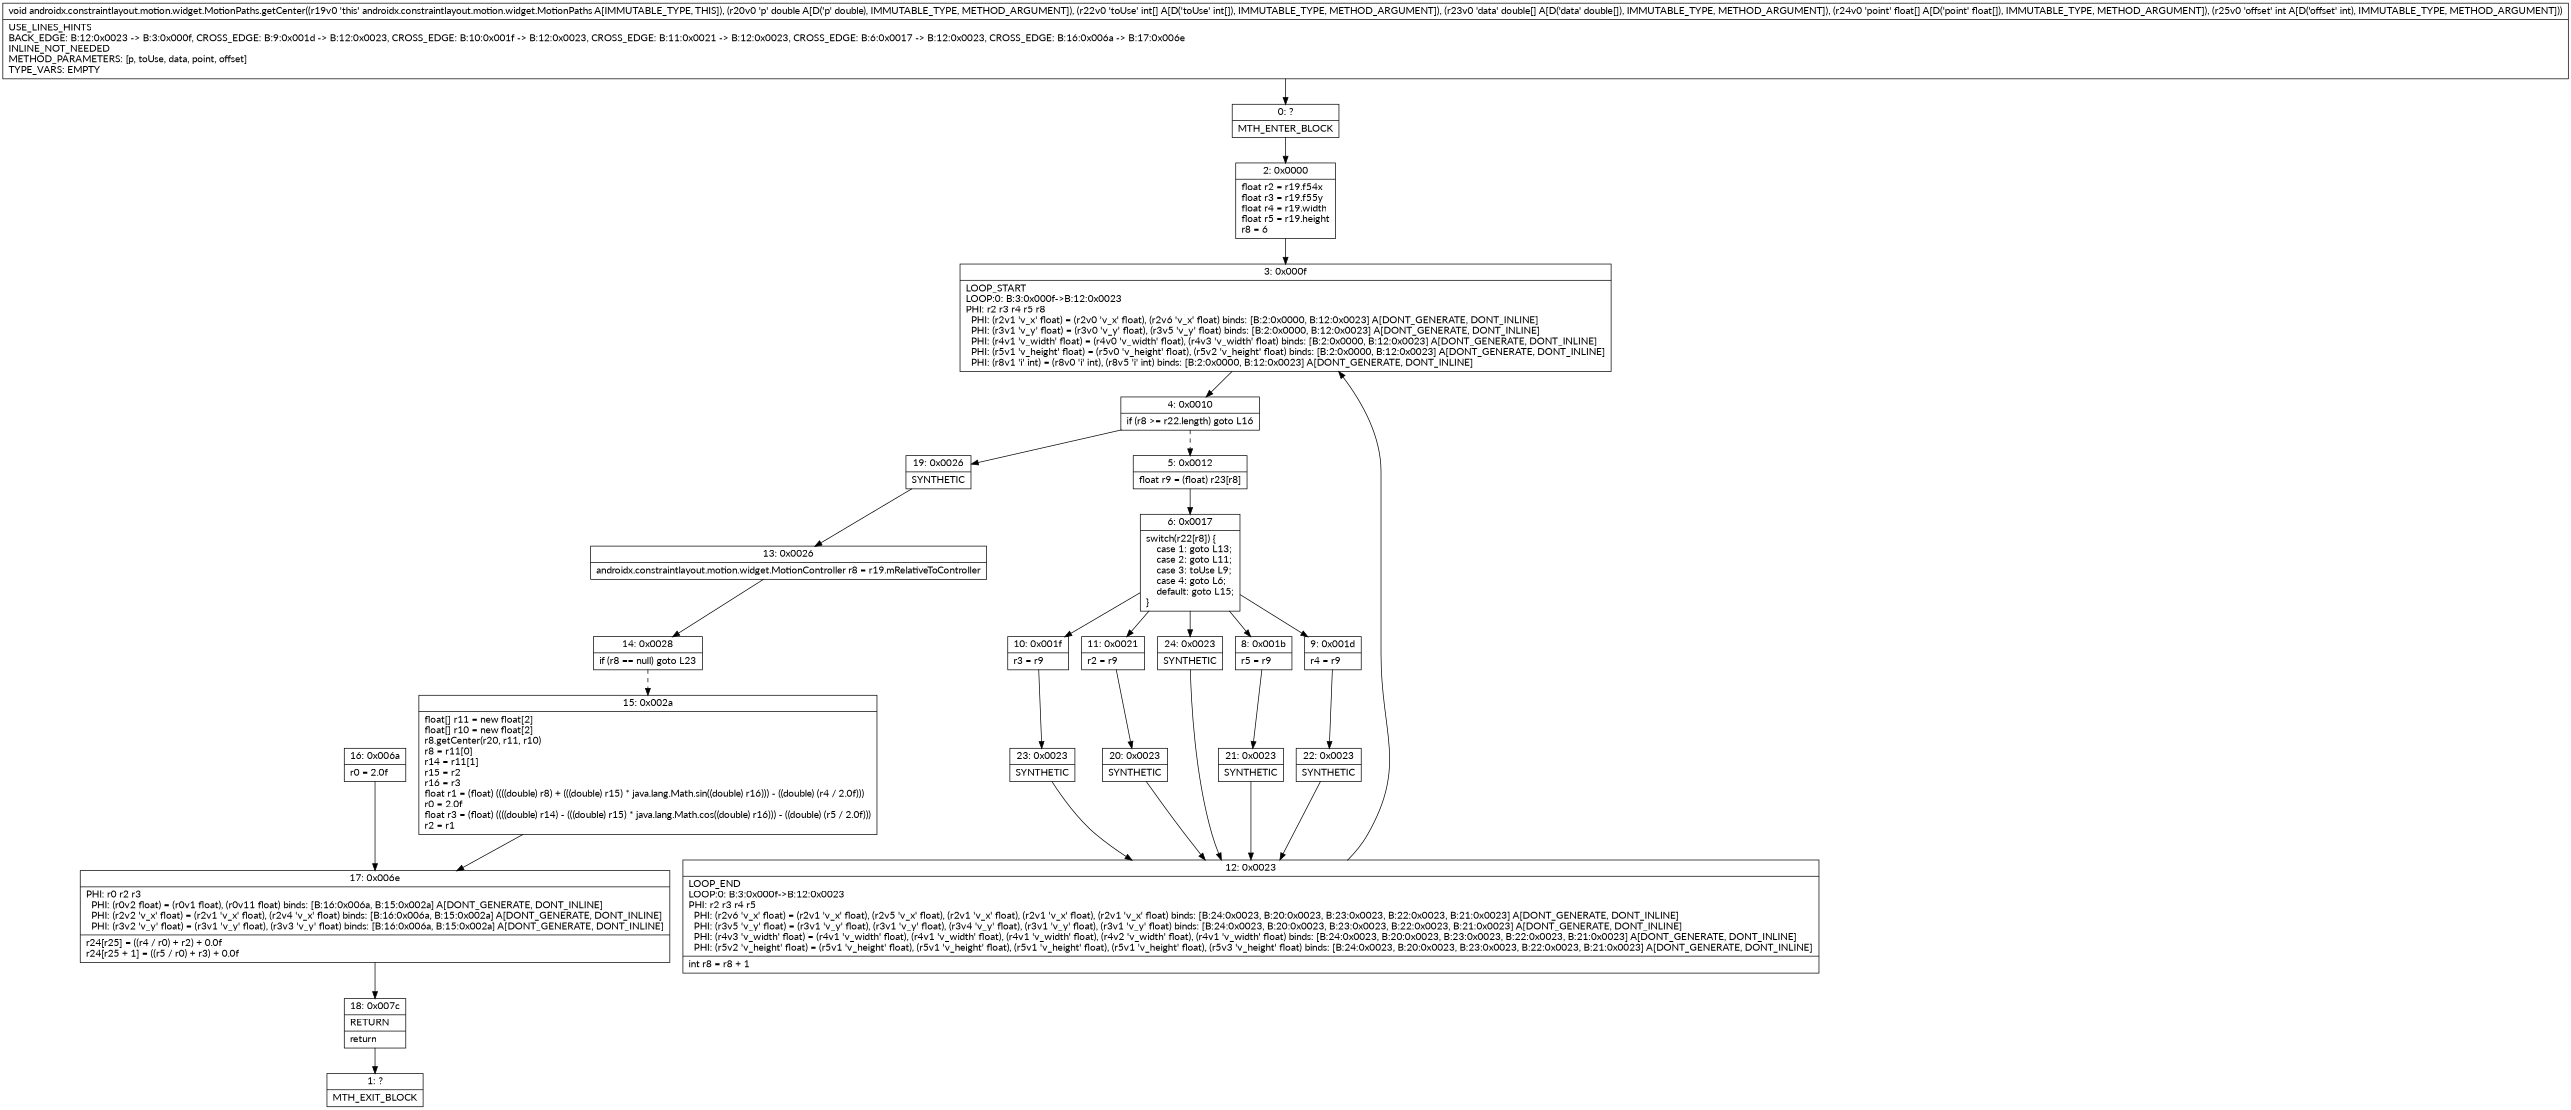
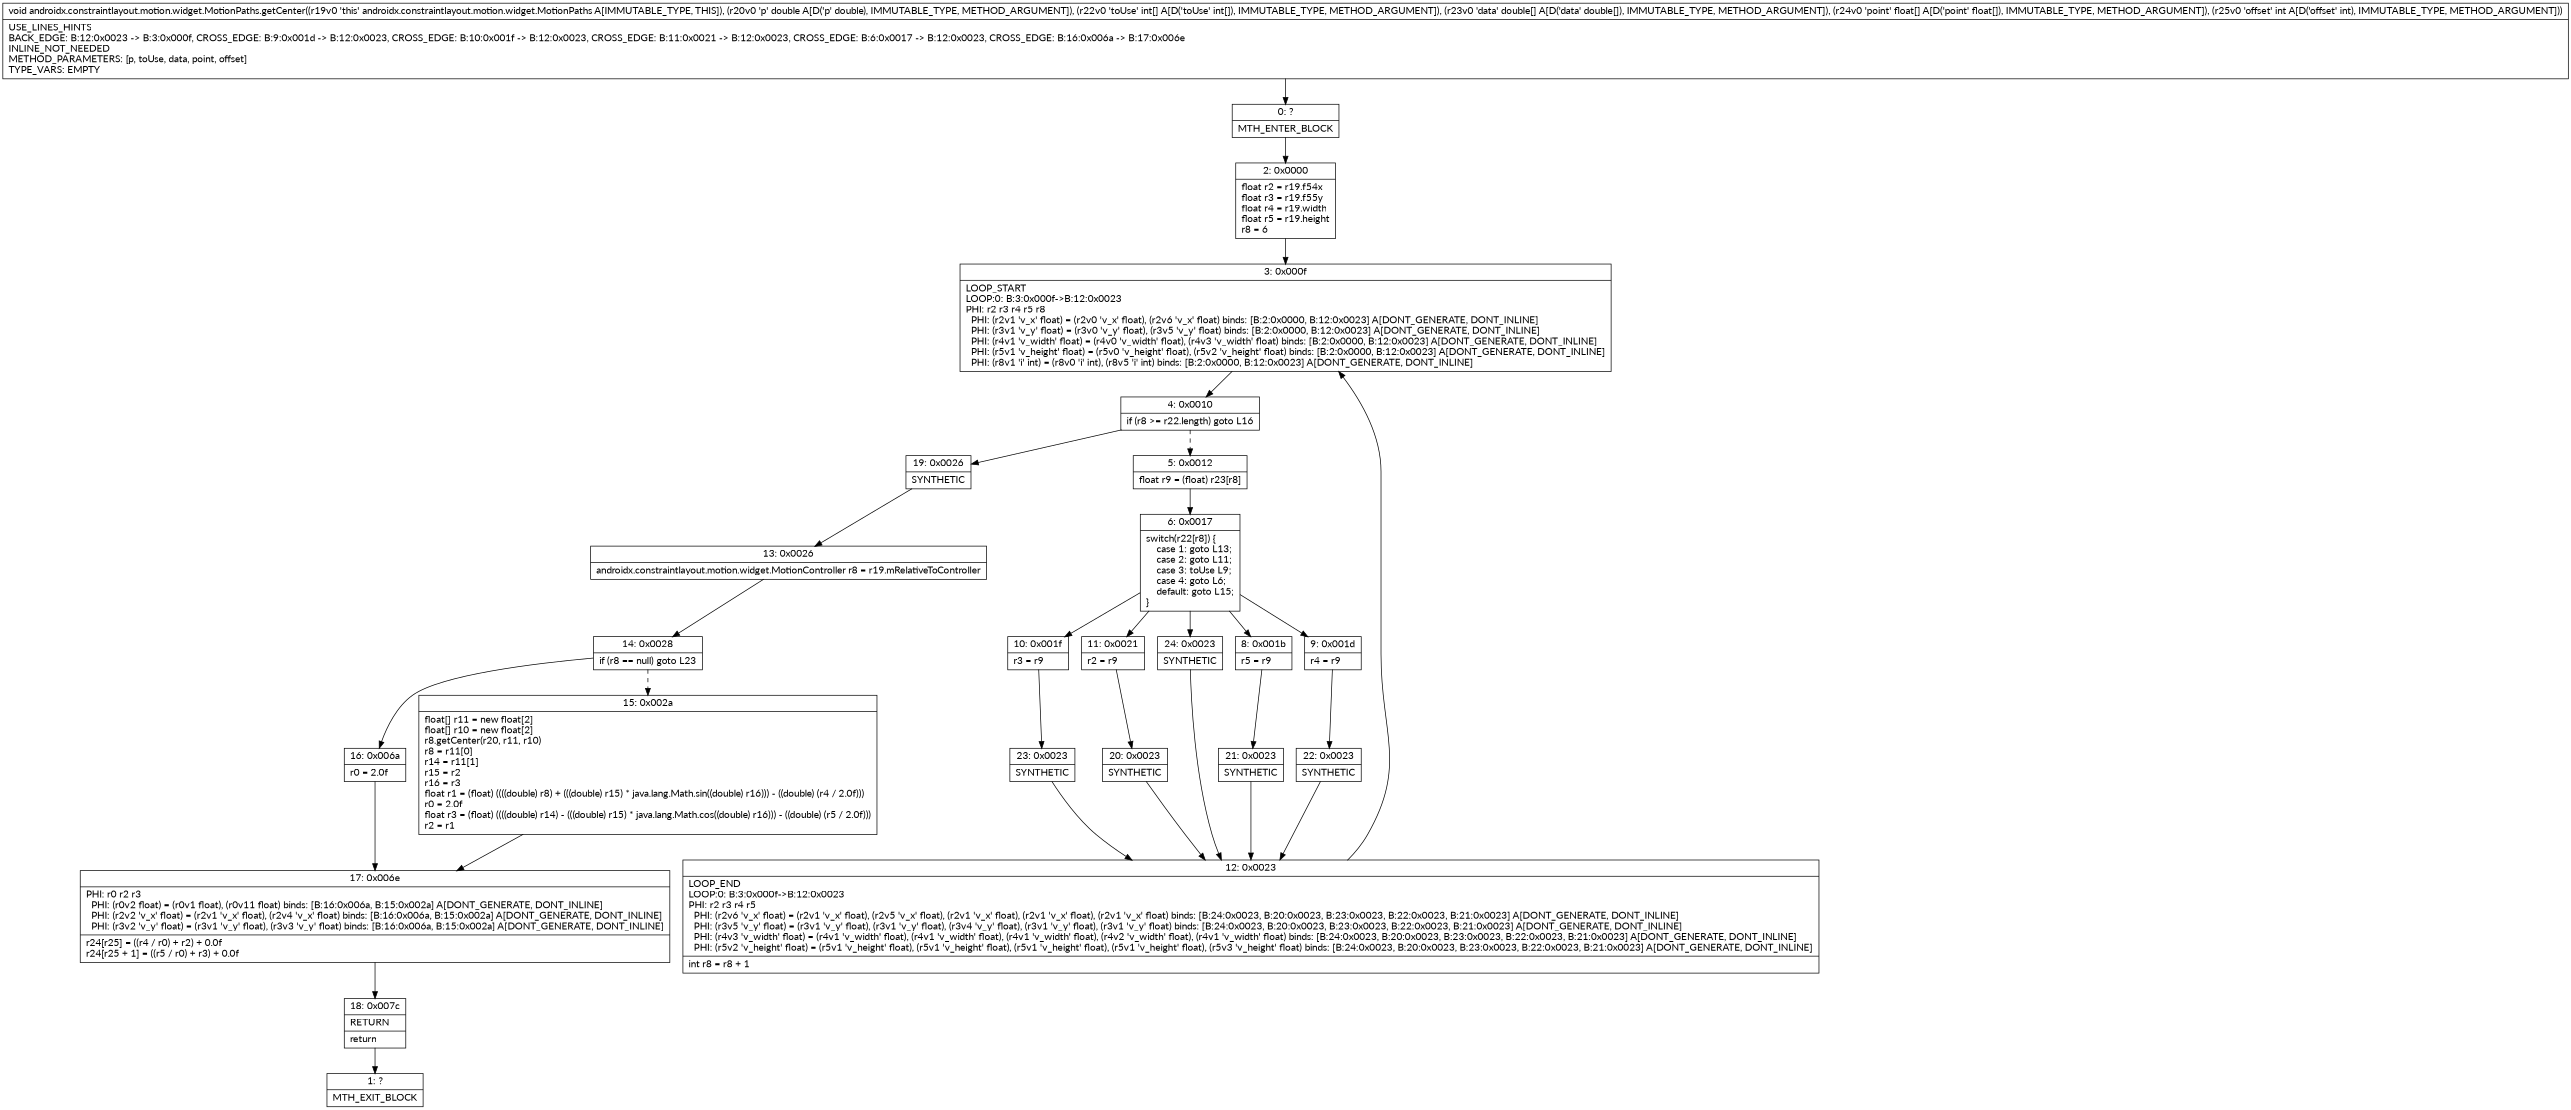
edge "14: 0x0028" -> "16: 0x006a": added
